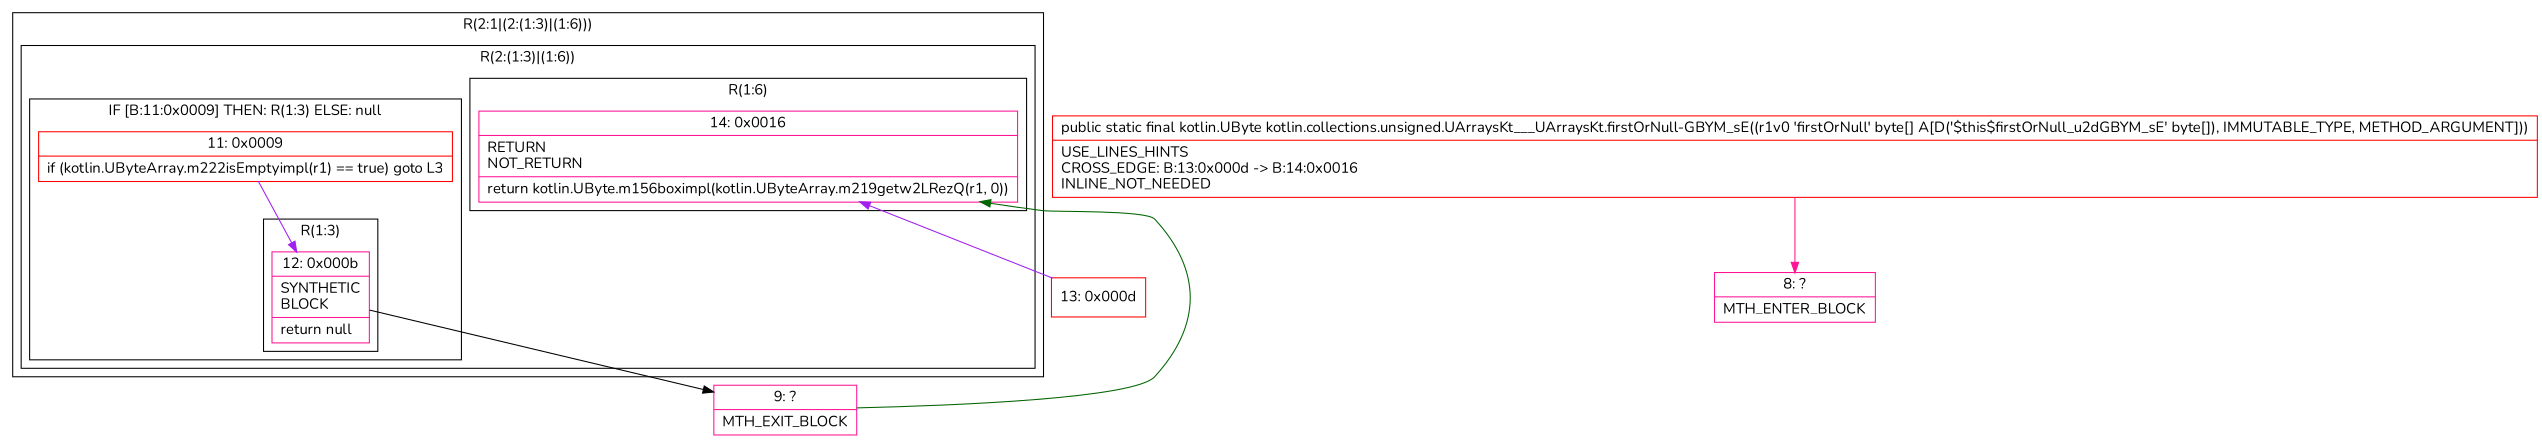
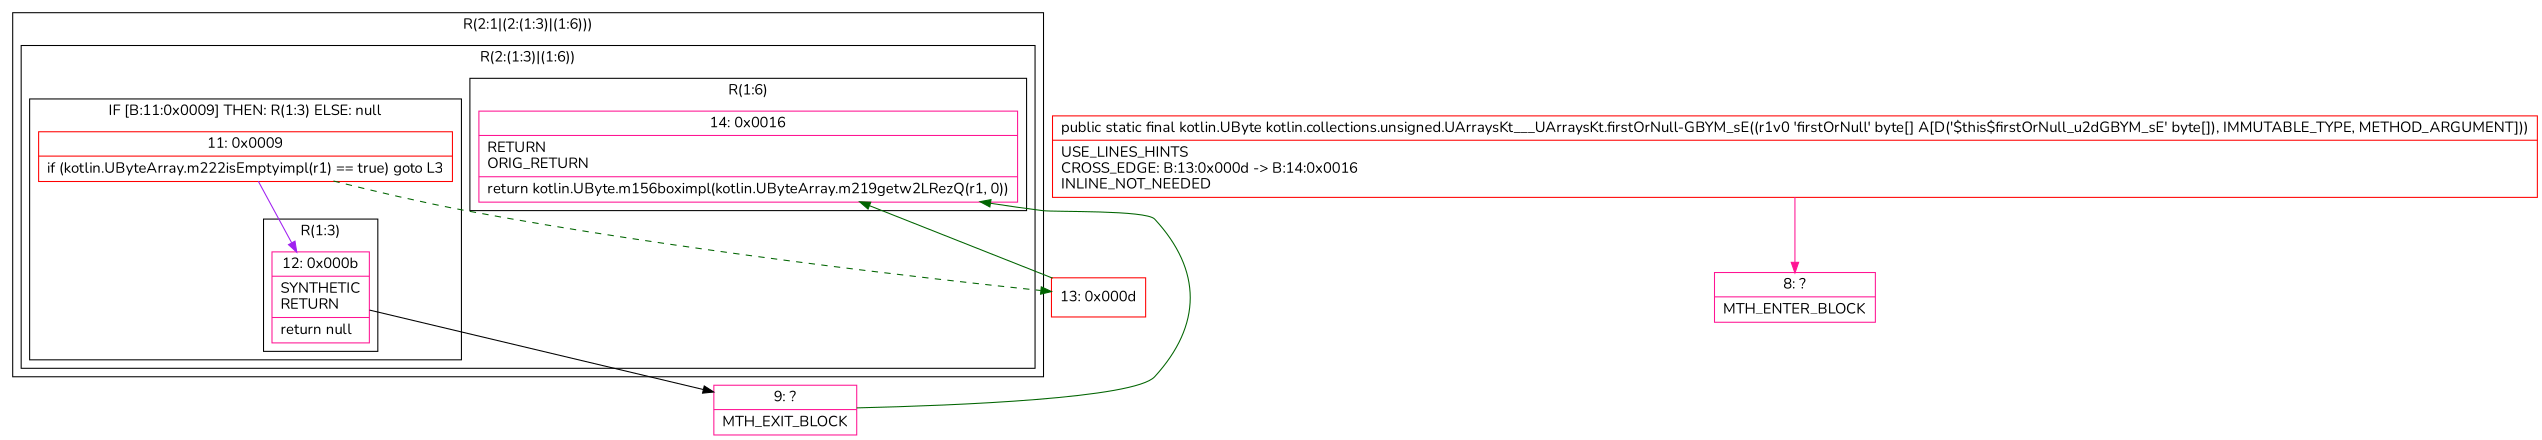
node "14: 0x0016": text "NOT_RETURN" -> "ORIG_RETURN"
edge "13: 0x000d" -> "14: 0x0016": color purple -> darkgreen
edge "11: 0x0009" -> "13: 0x000d": added
node "12: 0x000b": text "BLOCK" -> "RETURN"
